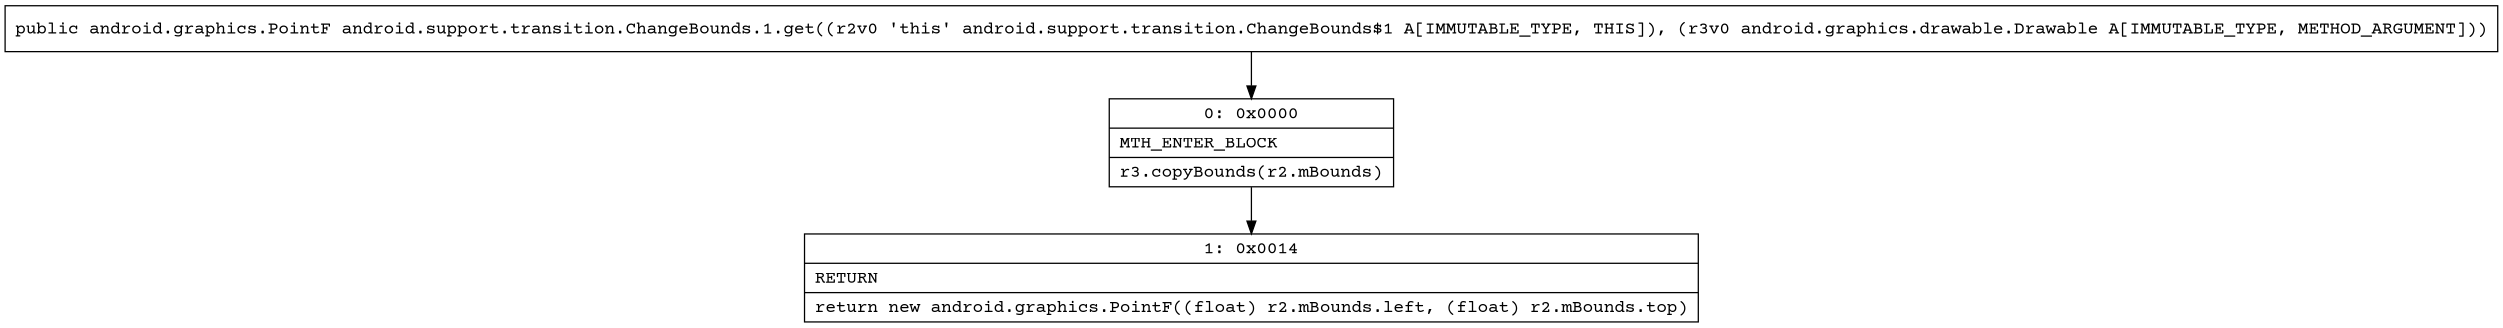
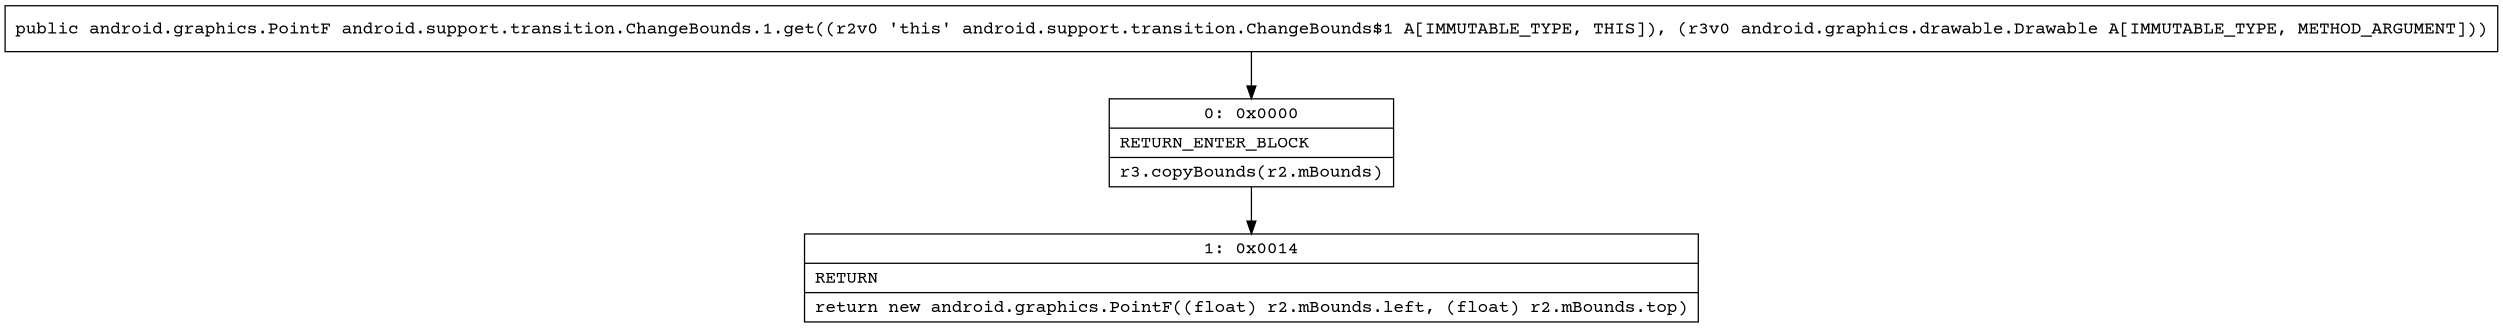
node "0: 0x0000": text "MTH_ENTER_BLOCK" -> "RETURN_ENTER_BLOCK"
